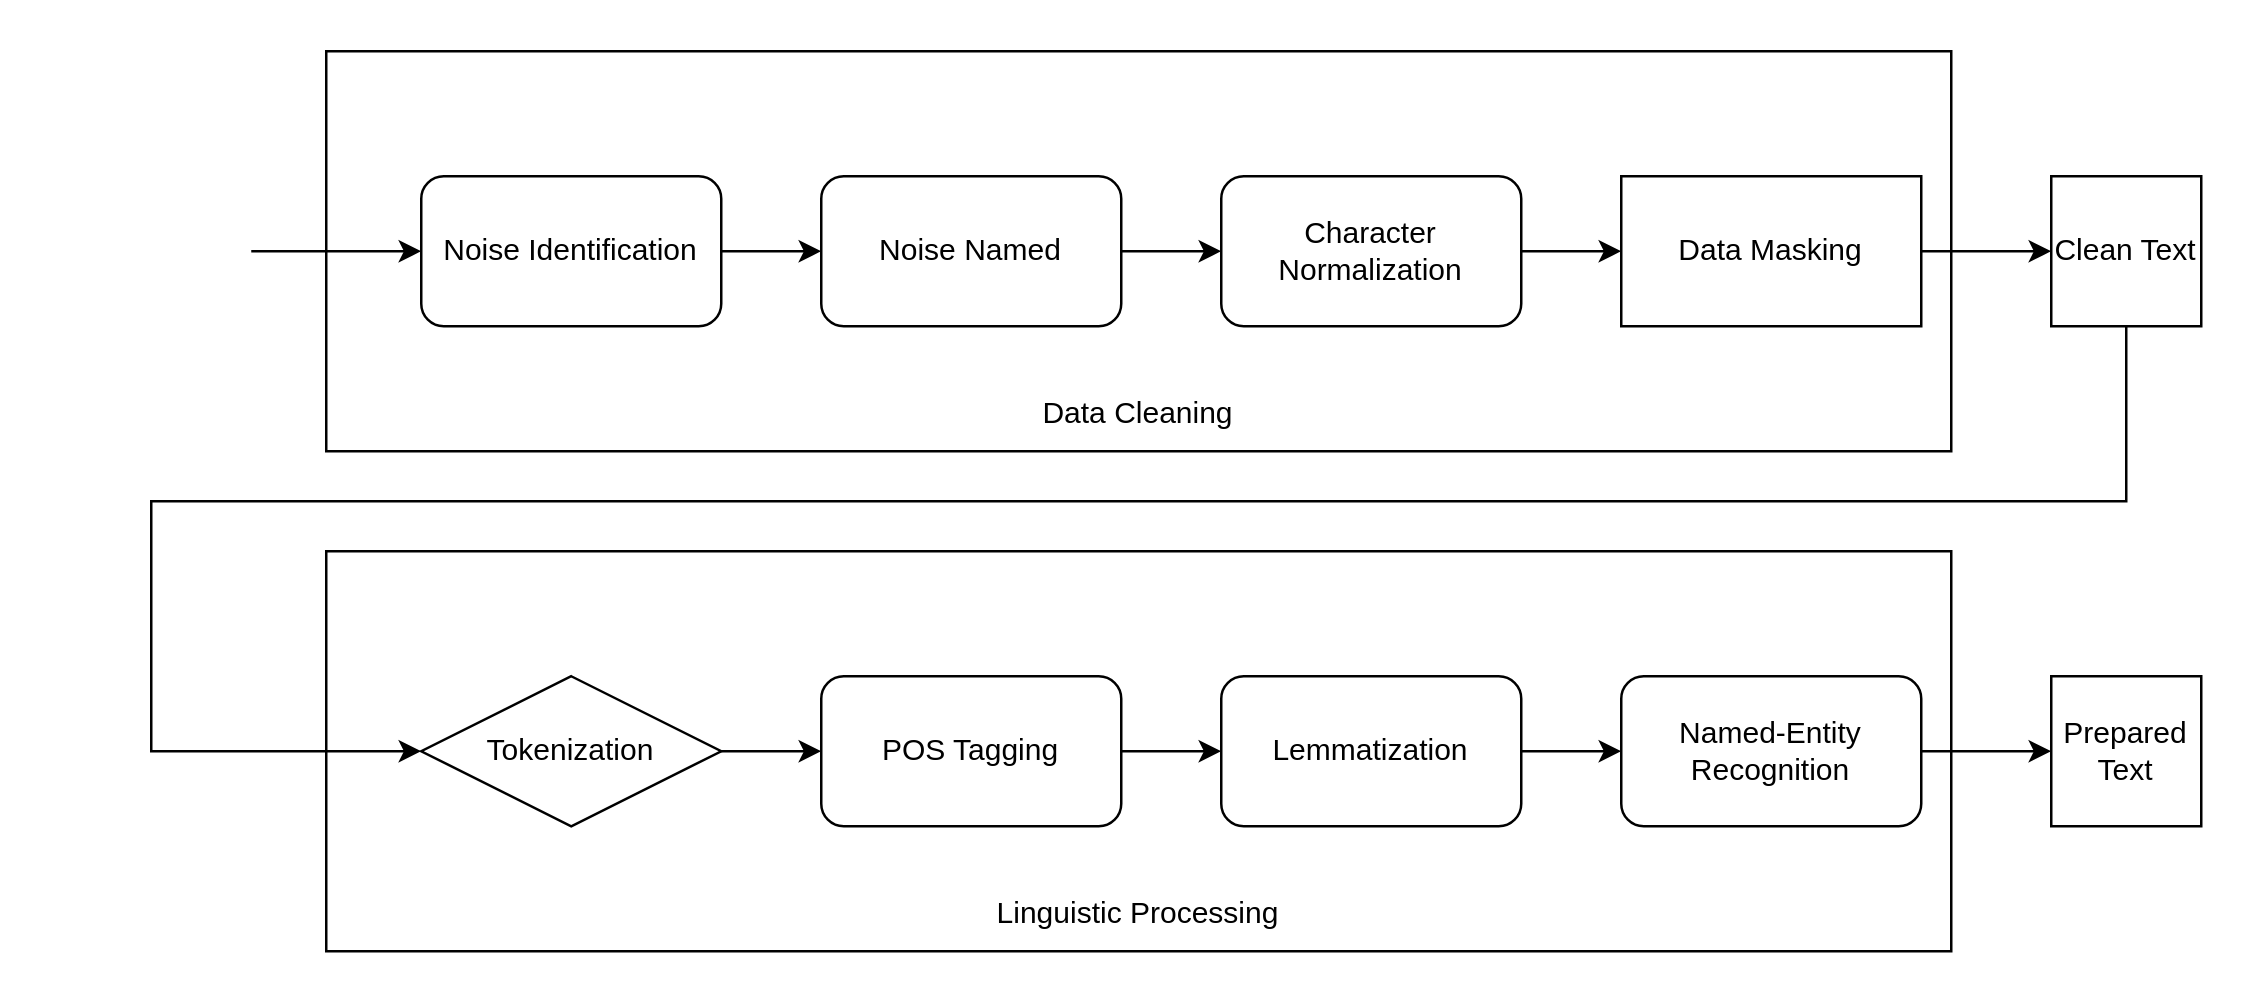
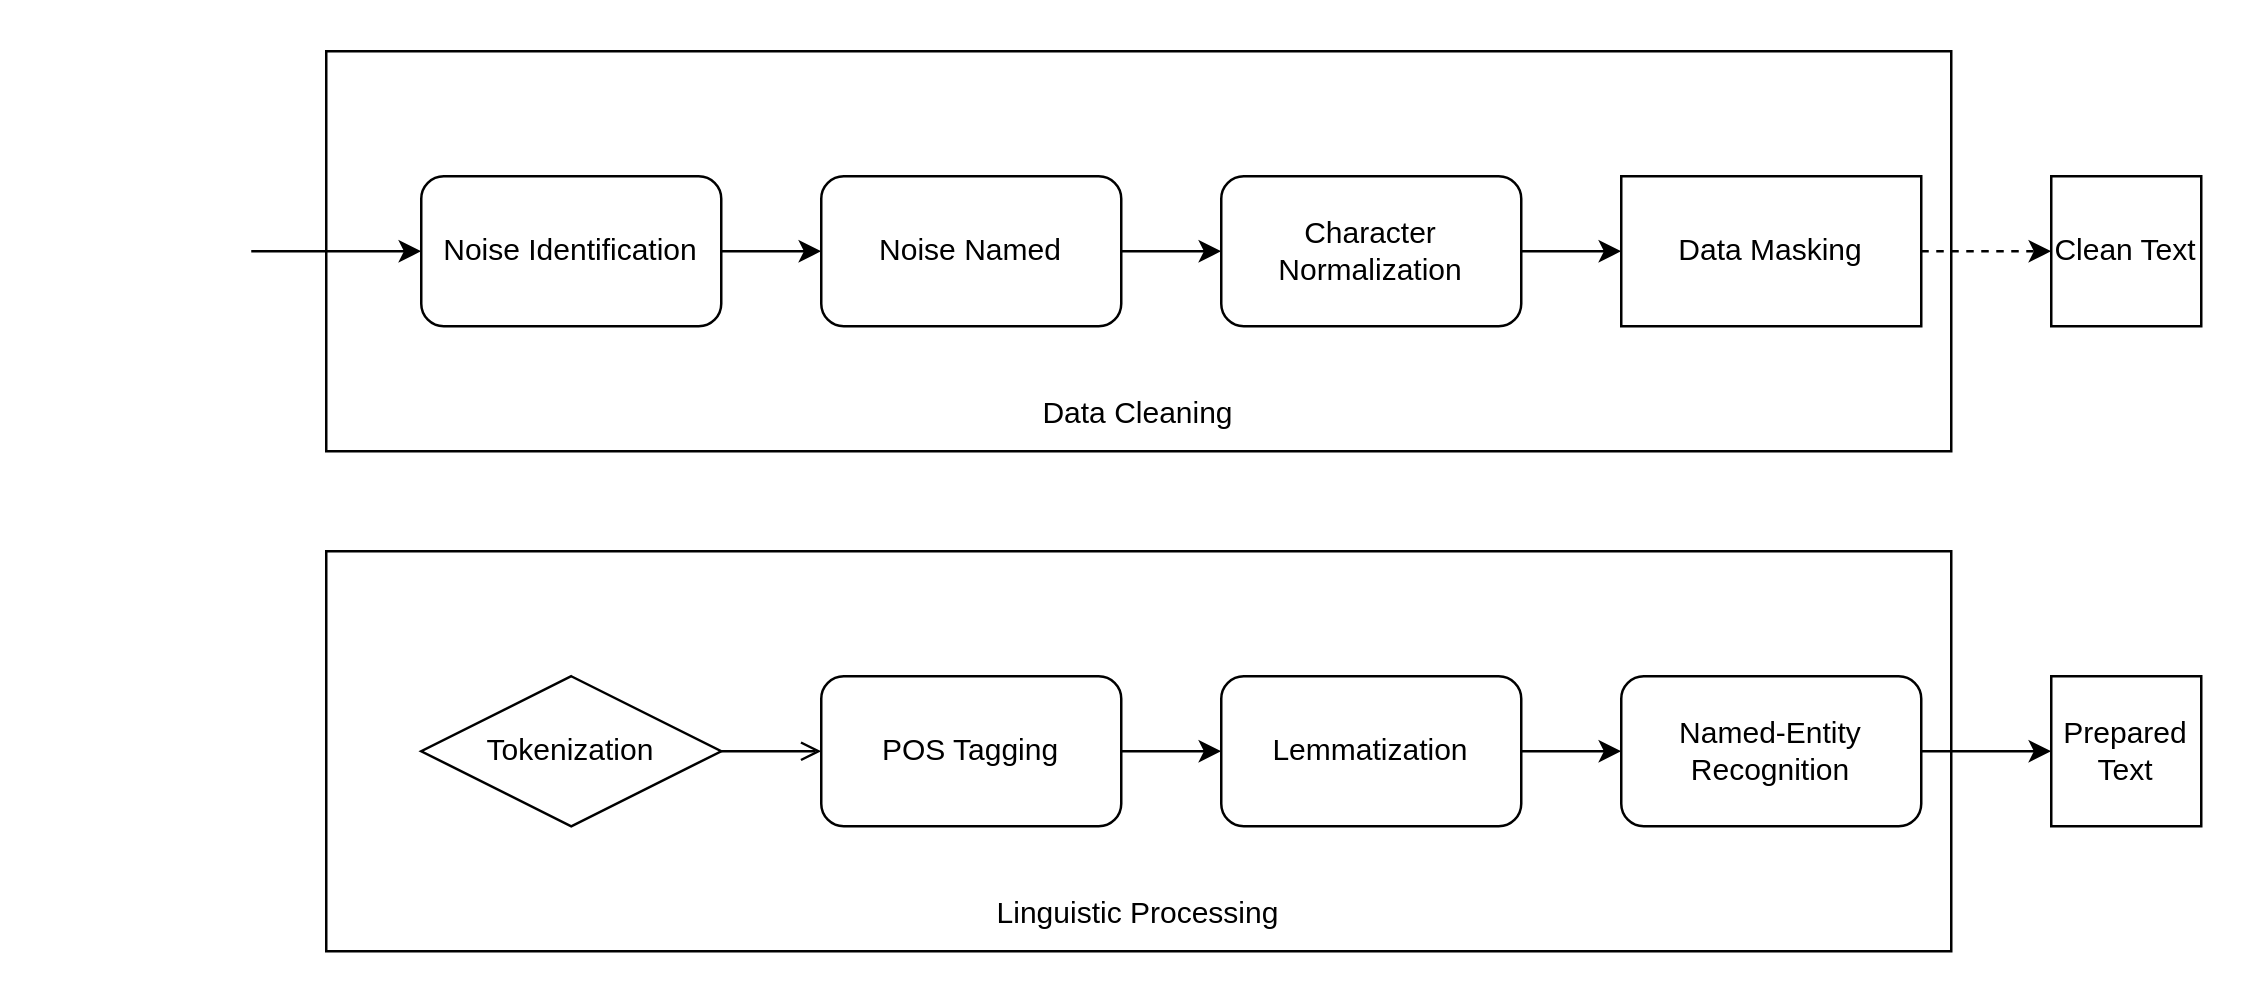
edge "Data Masking" -> "Clean Text": style solid -> dashed
edge "Clean Text" -> "Tokenization": removed
edge "Tokenization" -> "POS Tagging": arrowhead classic -> open
